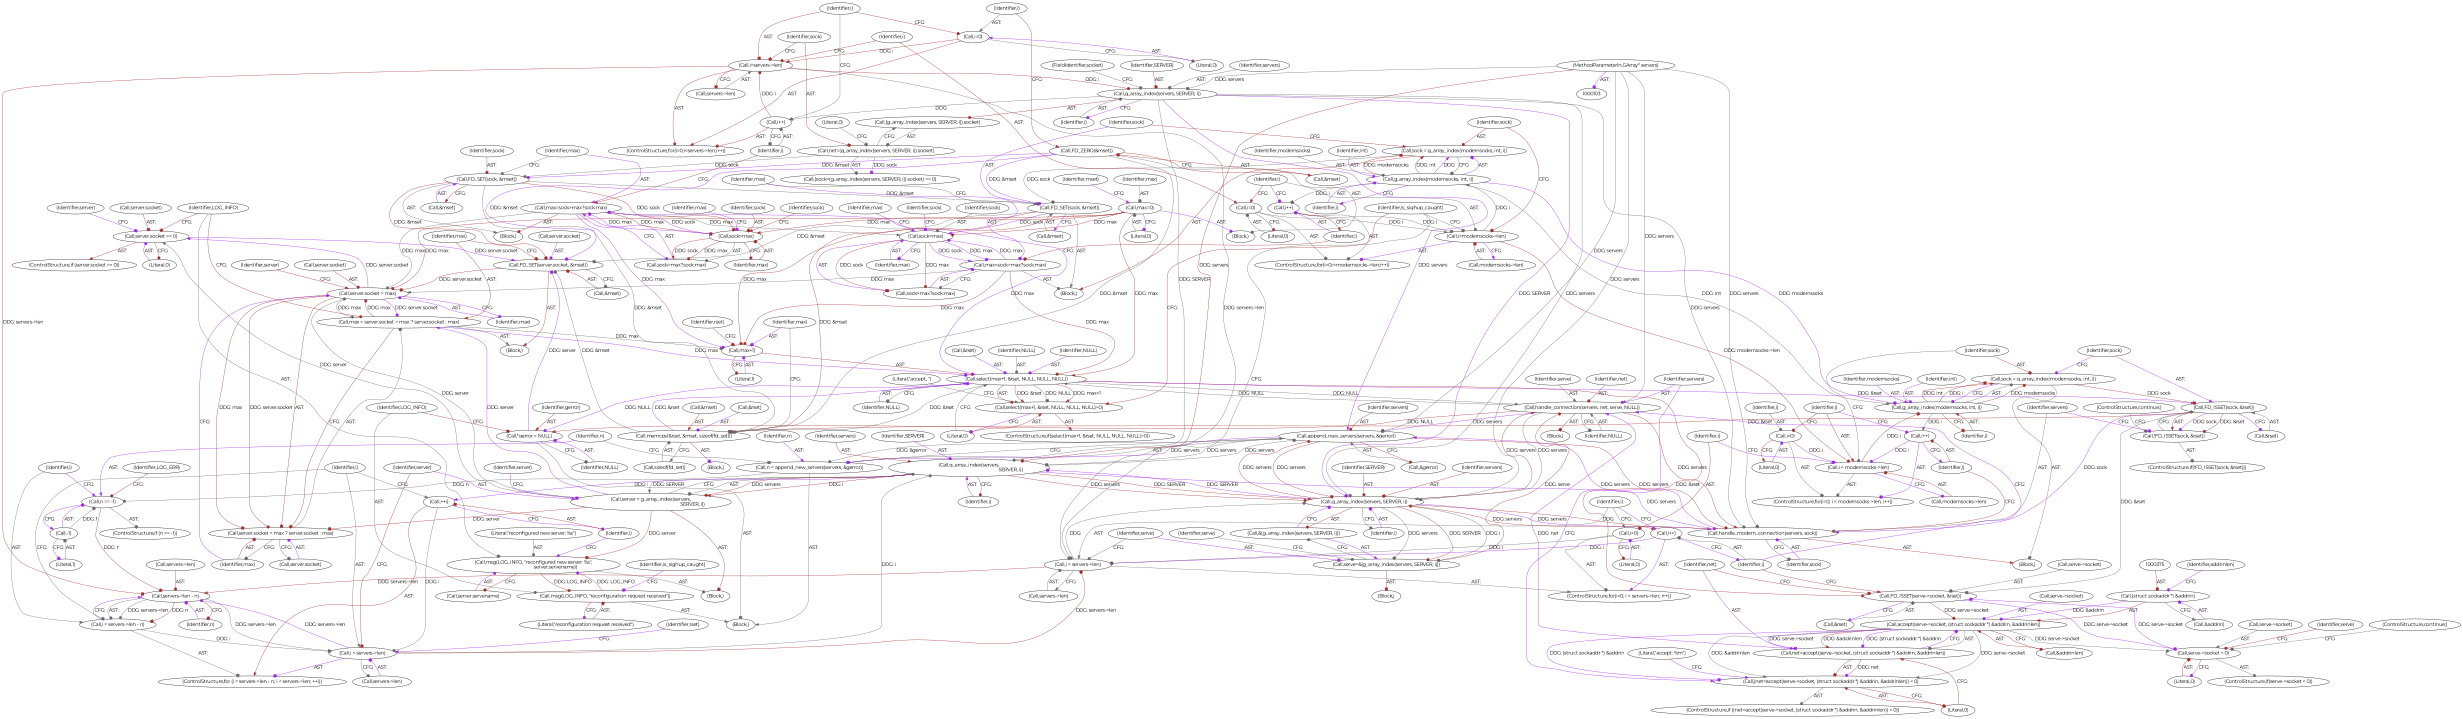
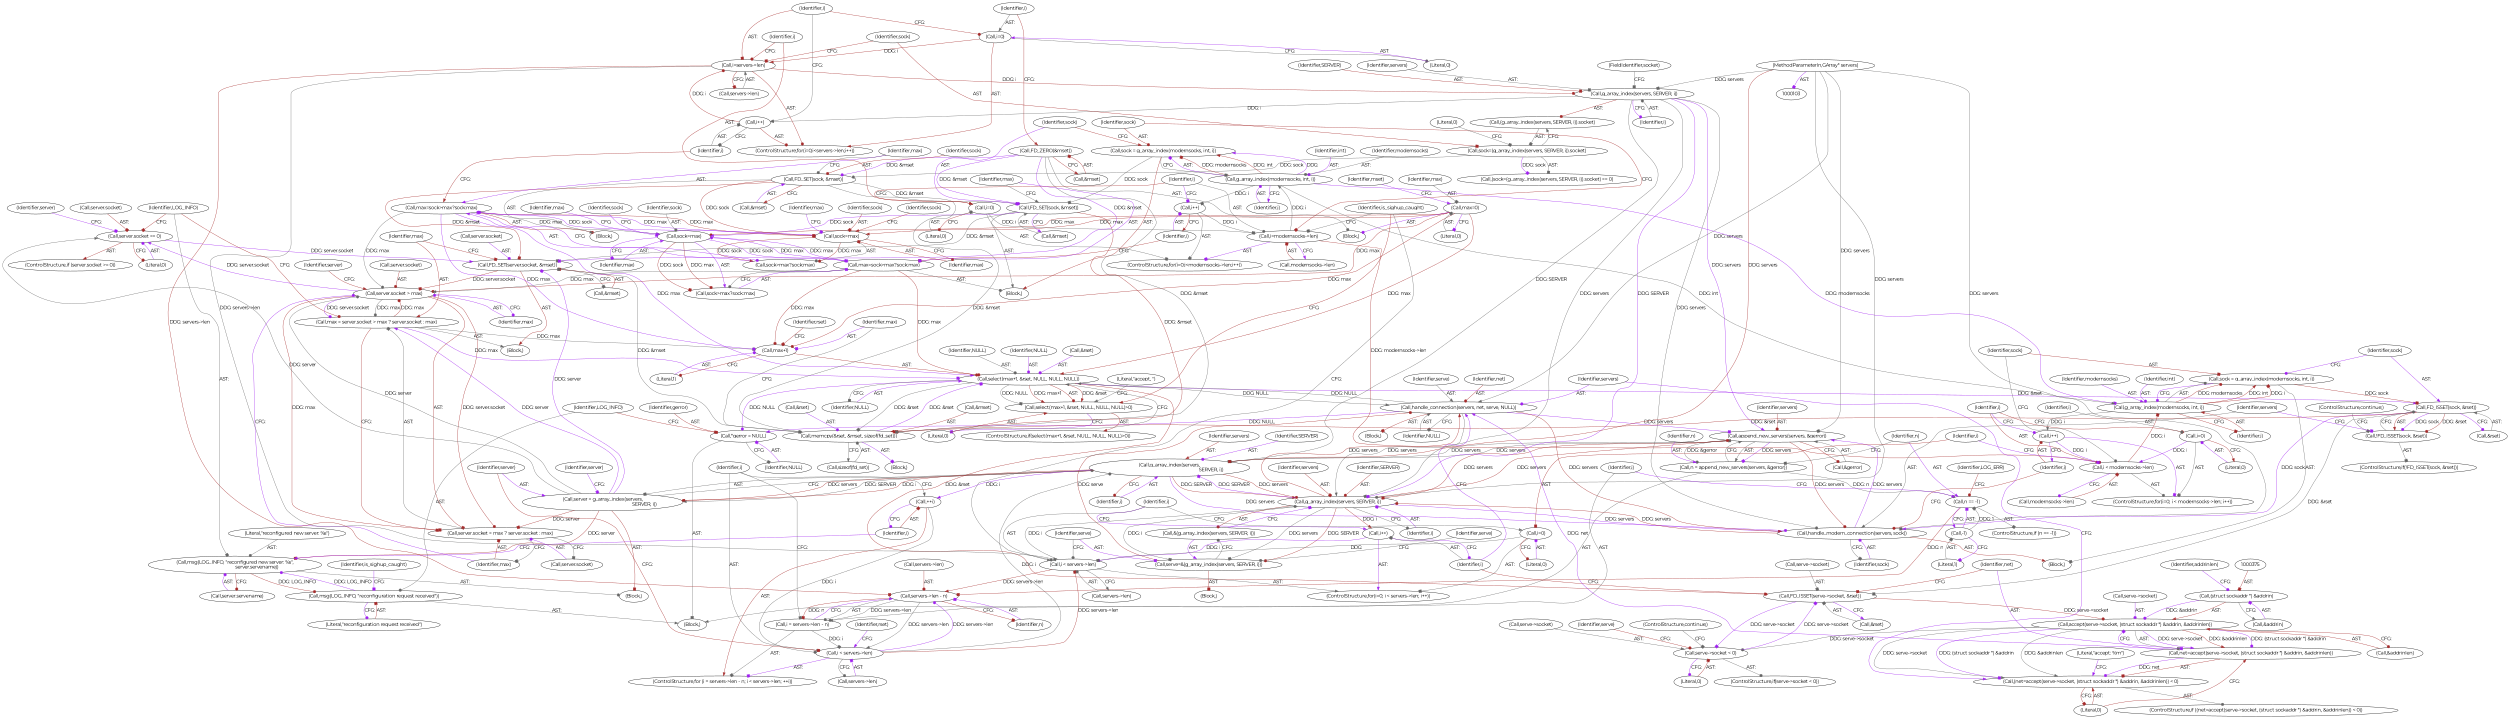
node "(Call,net=(g_array_index(servers, SERVER, i)).socket)": label "(Call,net=(g_array_index(servers, SERVER, i)).socket)" -> "(Call,sock=(g_array_index(servers, SERVER, i)).socket)"
edge "(Call,*gerror = NULL)" -> "(Call,FD_SET(server.socket, &mset))": now "(Call,server = g_array_index(servers, SERVER, i))" -> "(Call,FD_SET(server.socket, &mset))"
edge "(Call,handle_connection(servers, net, serve, NULL))" -> "(Call,*gerror = NULL)": color brown -> purple
